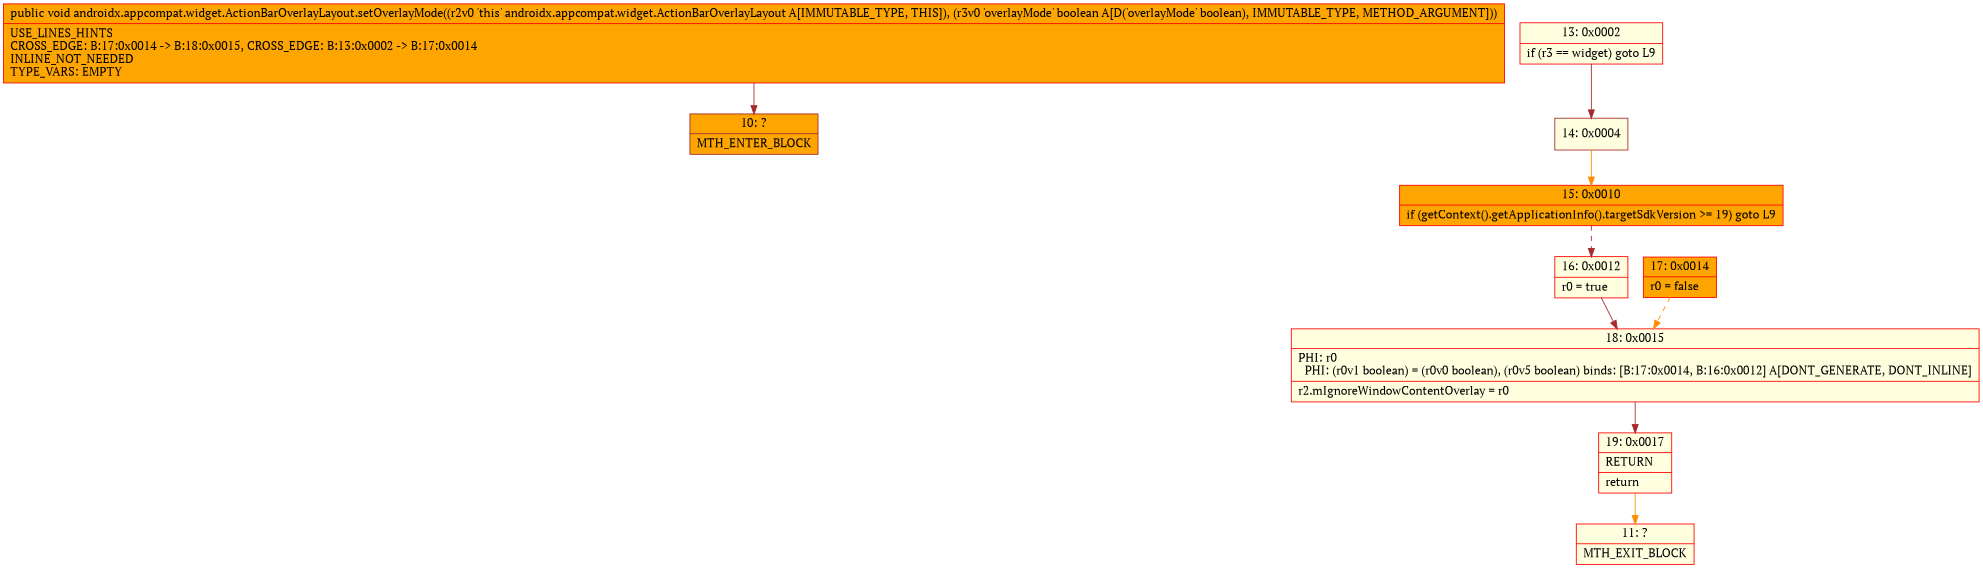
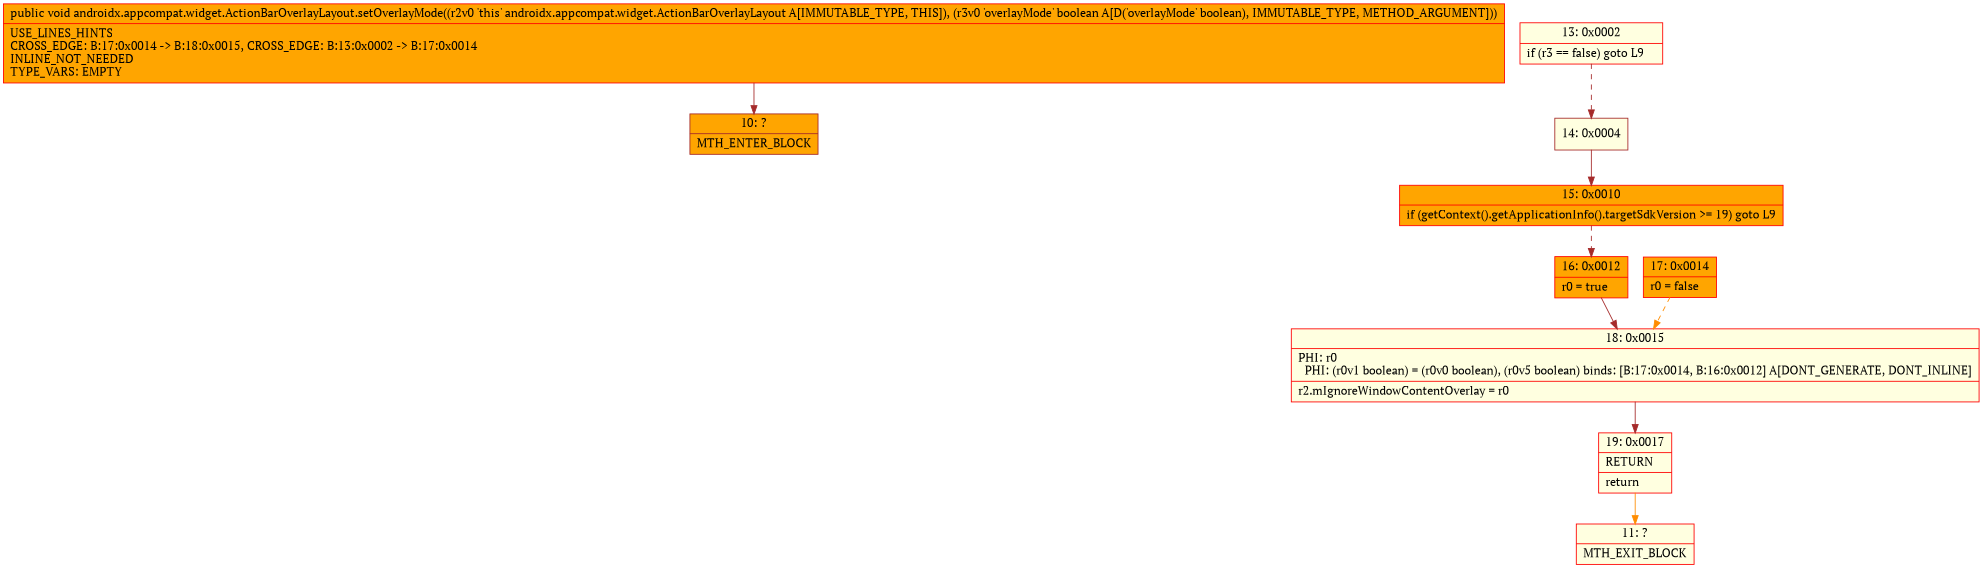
node "13: 0x0002": text "if (r3 == widget) goto L9" -> "if (r3 == false) goto L9"
edge "13: 0x0002" -> "14: 0x0004": style solid -> dashed
edge "14: 0x0004" -> "15: 0x0010": color darkorange -> brown
node "16: 0x0012": fillcolor lightyellow -> orange
